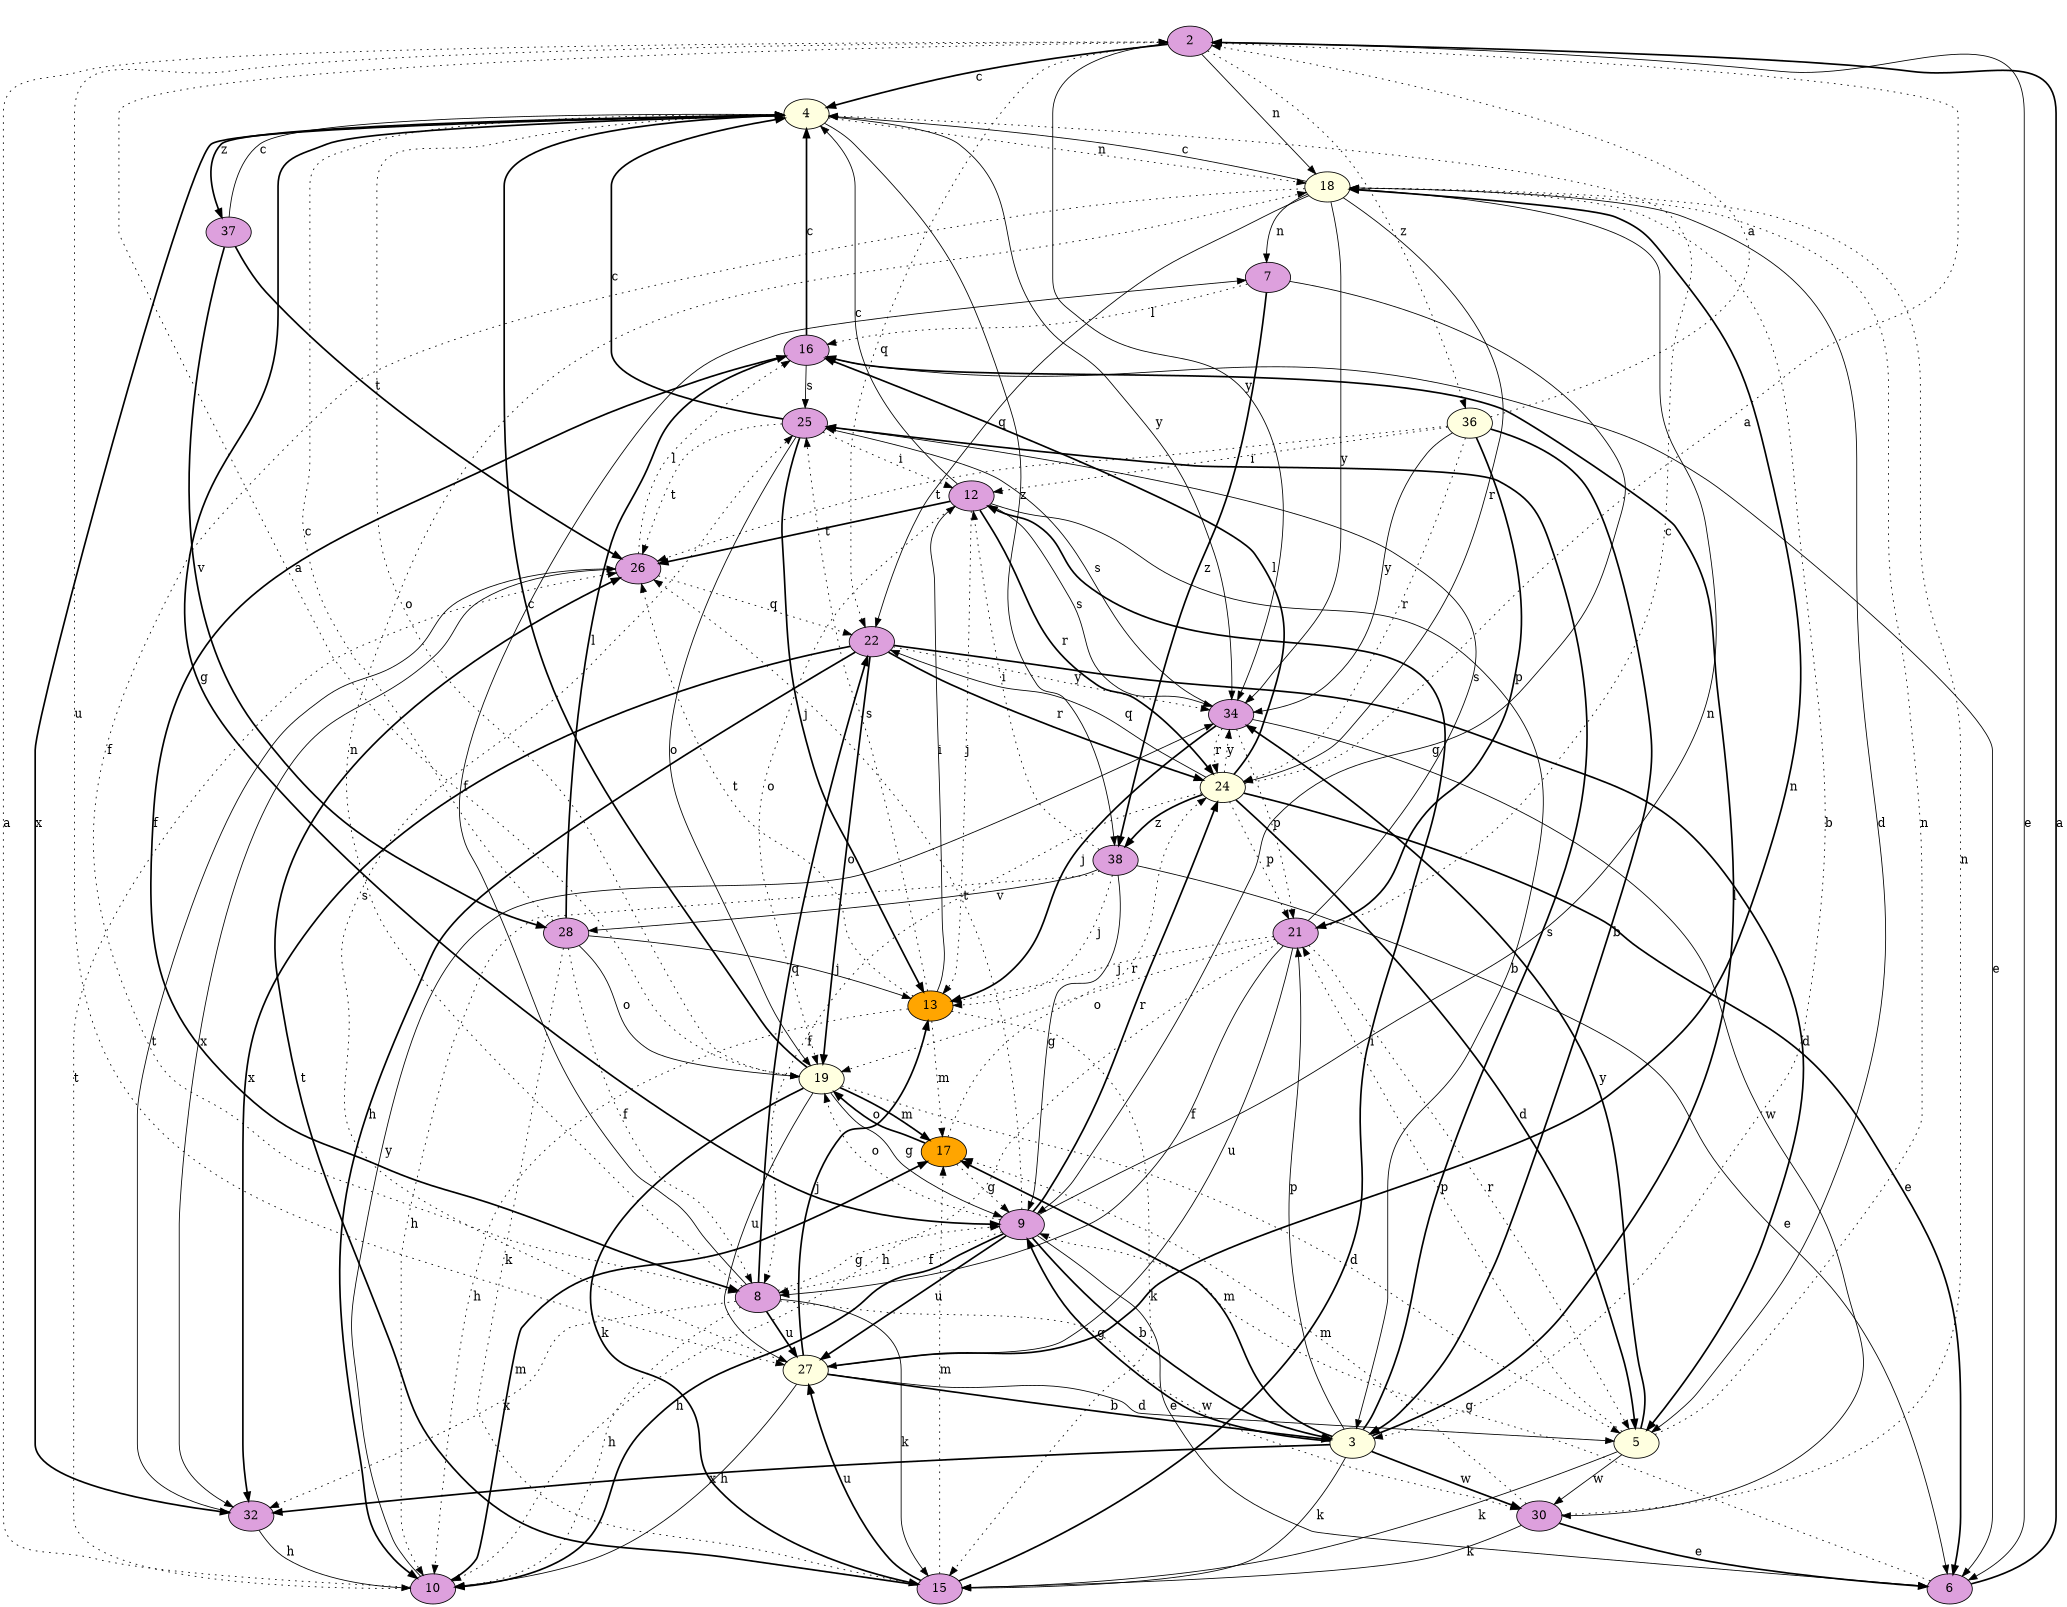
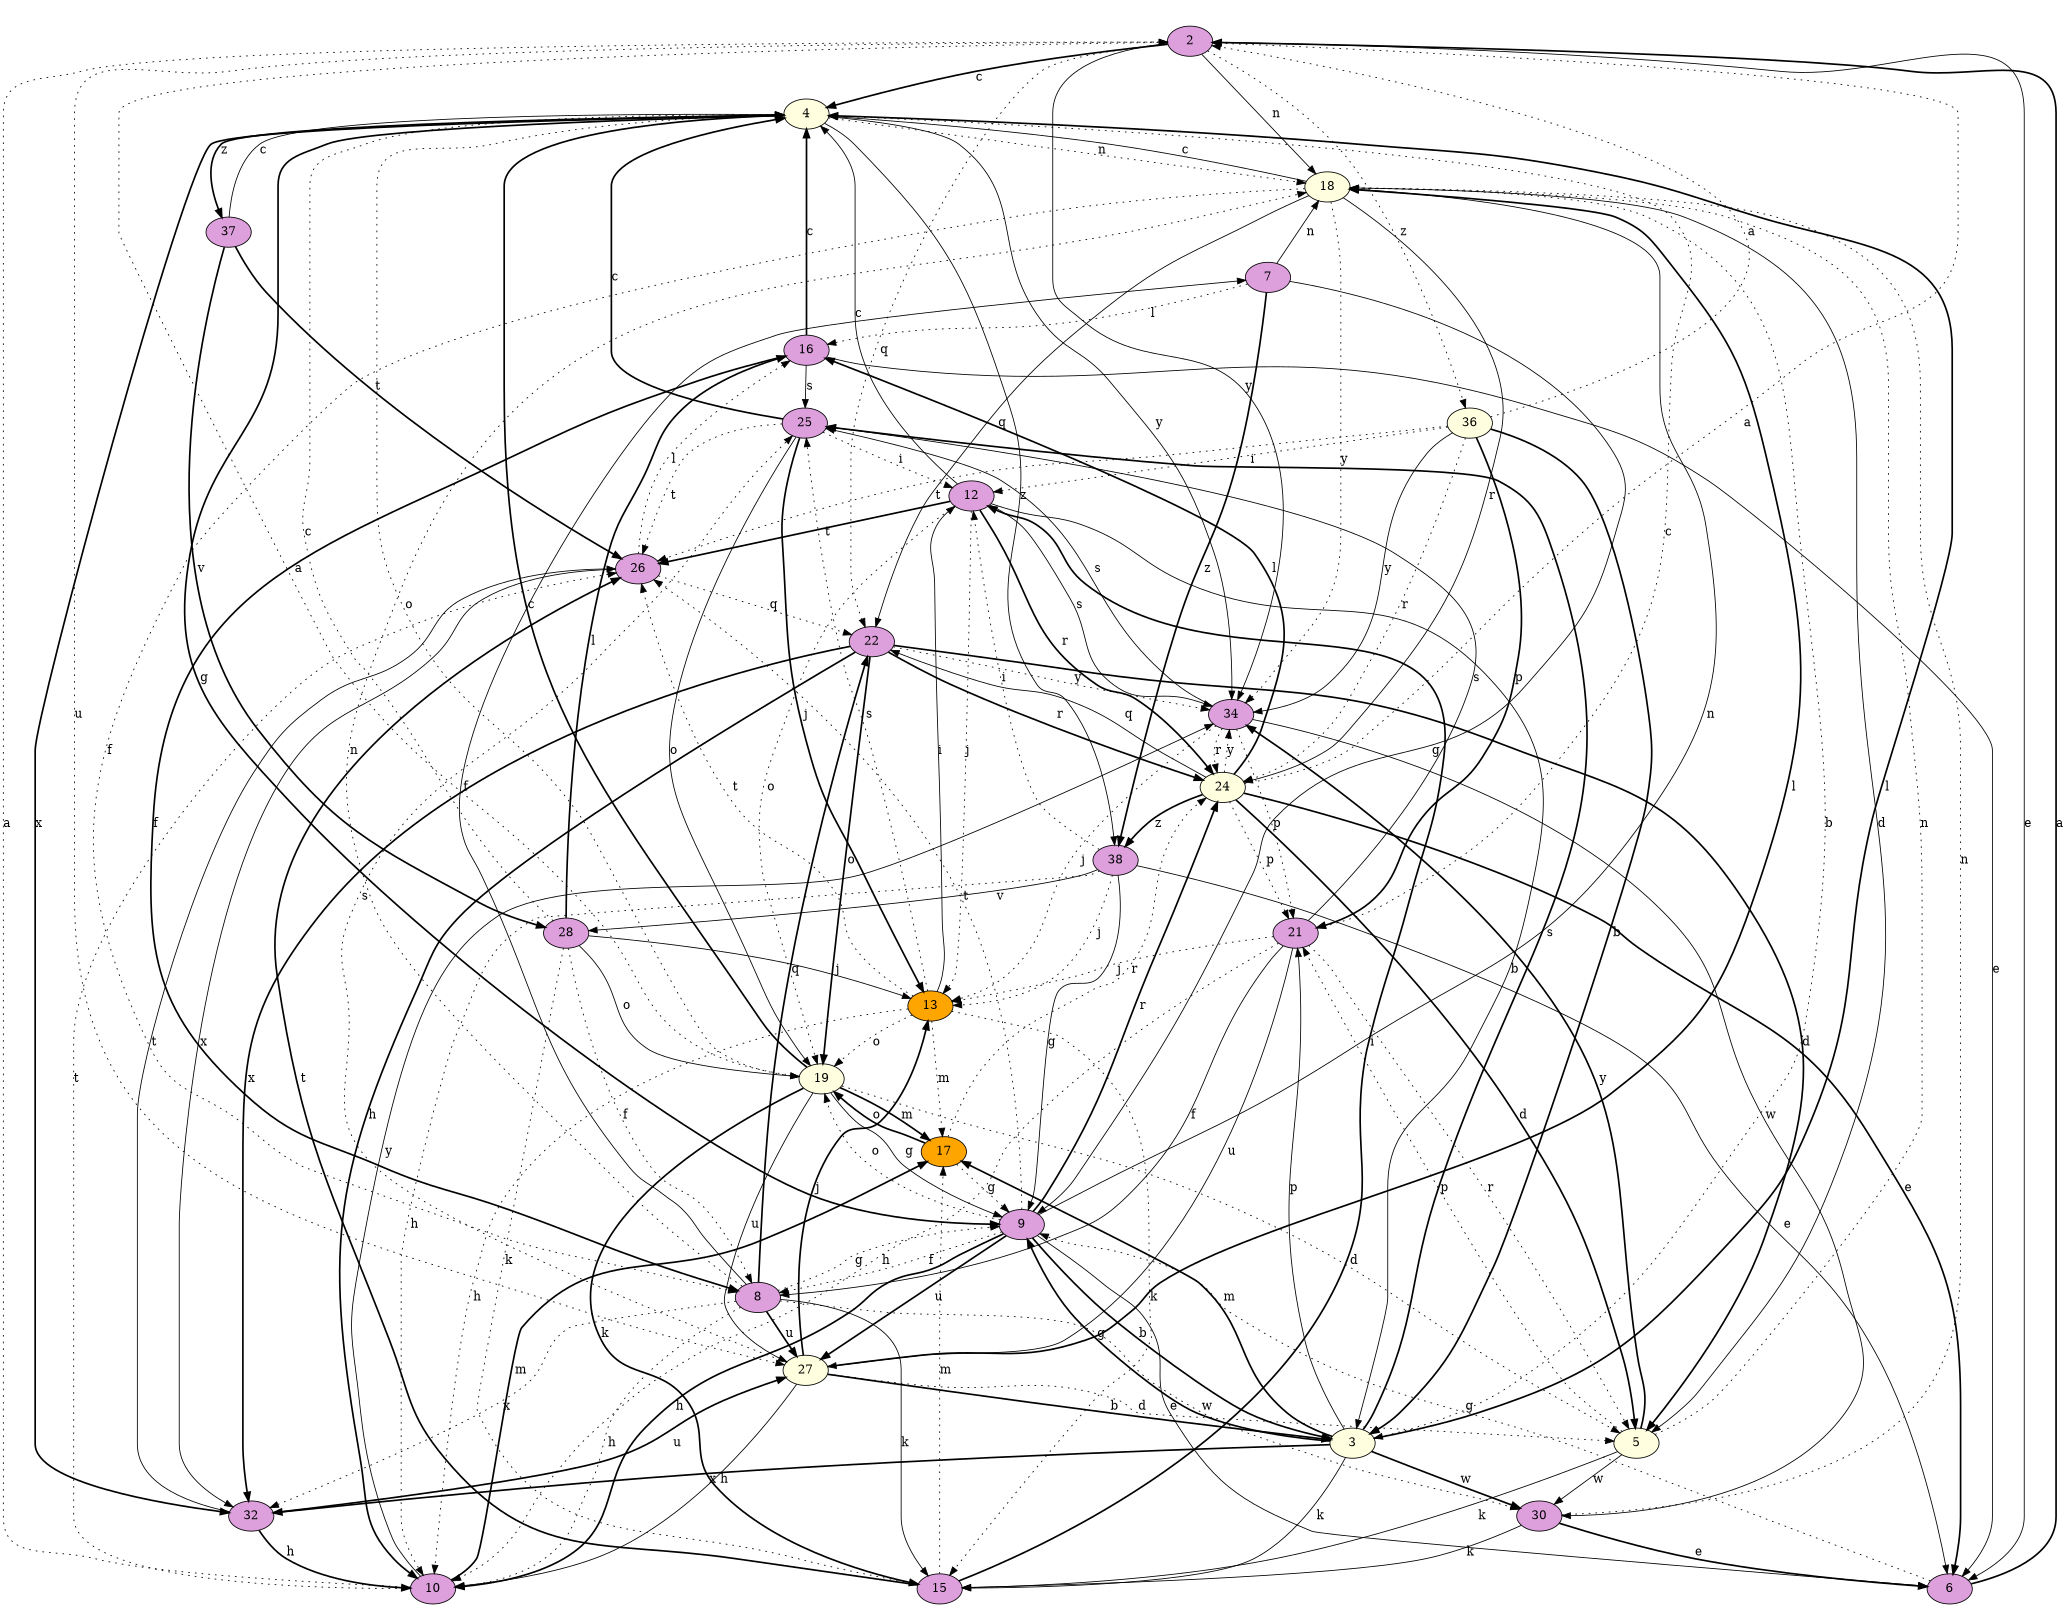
edge "18" -> "7": reversed
edge "18" -> "34": style solid -> dotted
edge "3" -> "16": now "3" -> "4"
edge "27" -> "18": label "n" -> "l"
edge "34" -> "13": style bold -> dotted
edge "24" -> "8": removed, label "f"
edge "21" -> "19": now "13" -> "19"
edge "30" -> "17": removed, label "m"
edge "27" -> "5": style solid -> dotted
edge "15" -> "27": now "32" -> "27"
edge "32" -> "10": style solid -> bold
